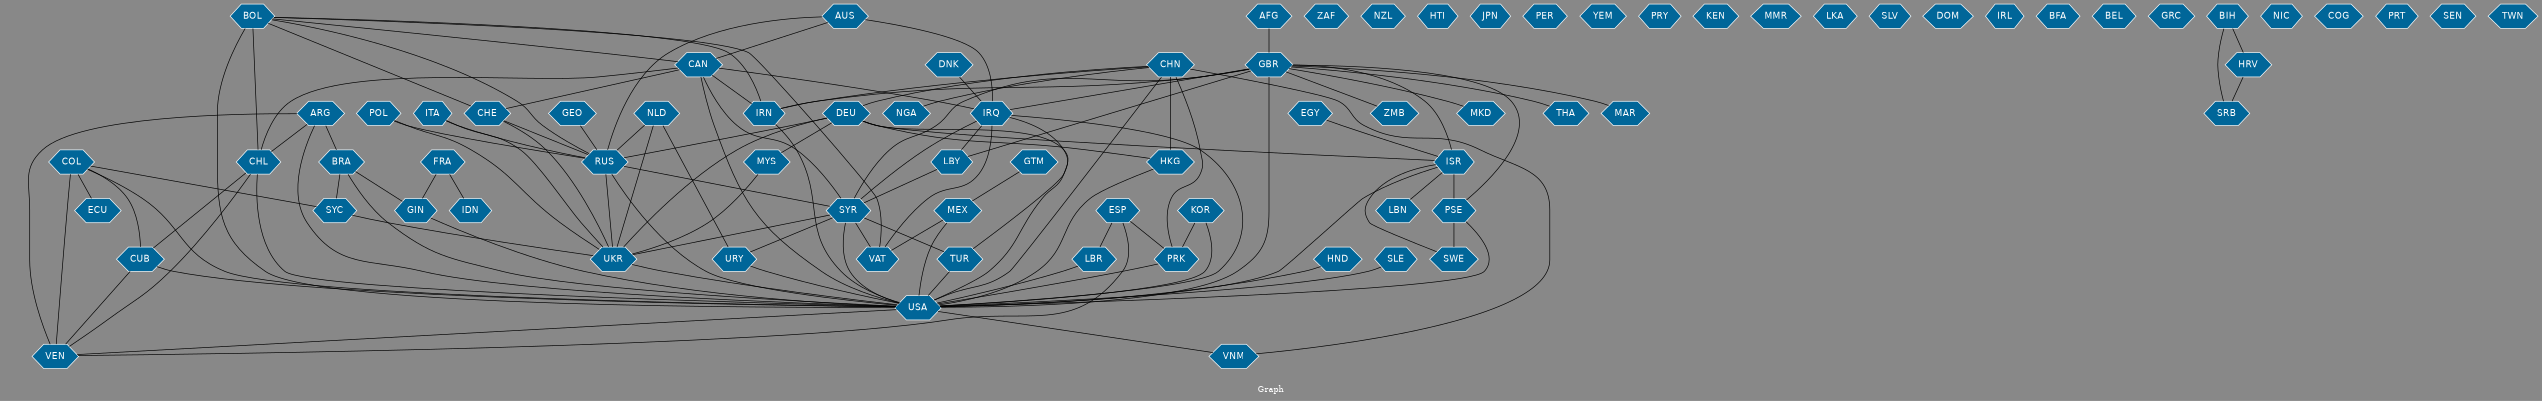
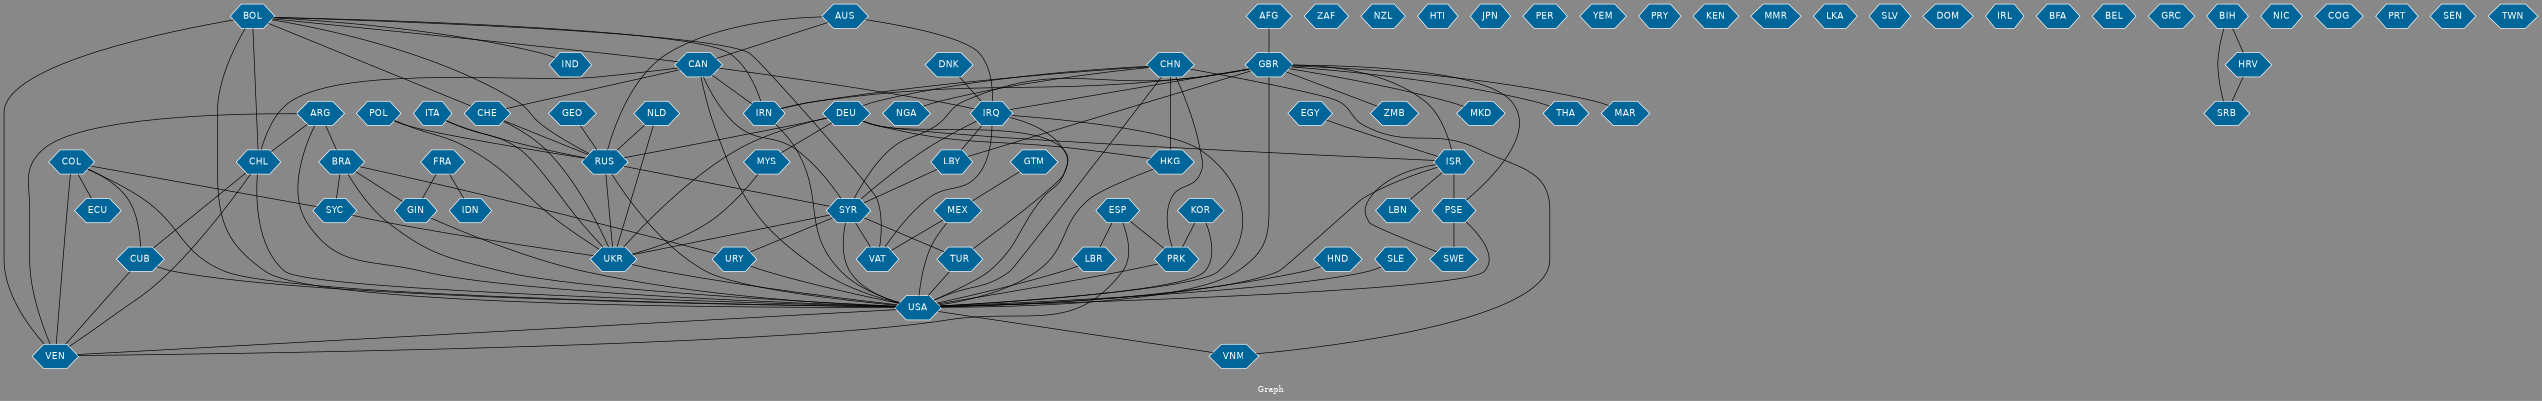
node "IND": added
edge "BOL" -- "VEN": added
edge "NLD" -- "URY": now "BRA" -- "URY"
